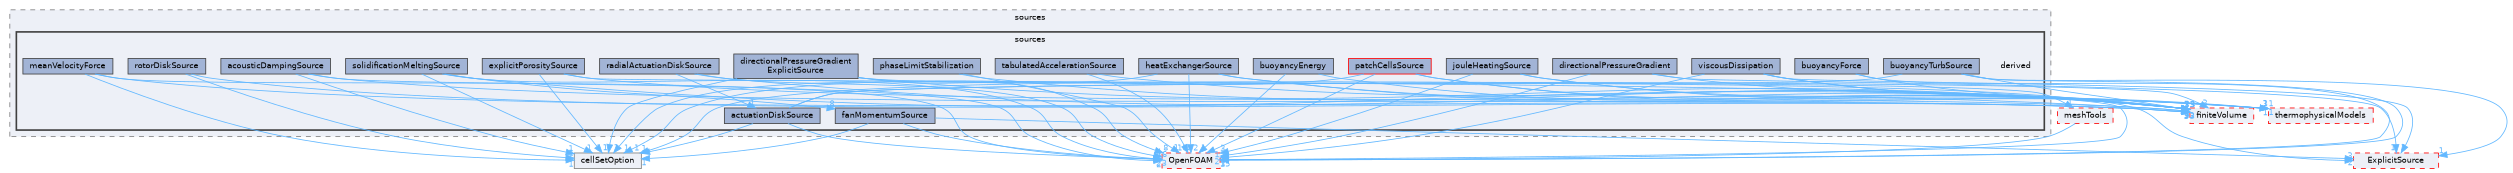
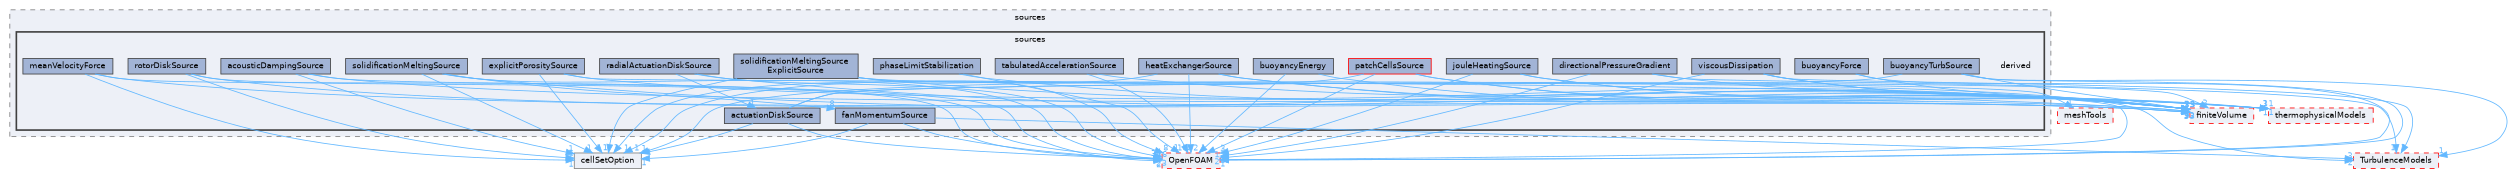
node "directionalPressureGradient ExplicitSource": label "directionalPressureGradient ExplicitSource" -> "solidificationMeltingSource ExplicitSource"
edge "meshTools" -> "OpenFOAM": now "rotorDiskSource" -> "OpenFOAM"
node "ExplicitSource": label "ExplicitSource" -> "TurbulenceModels"
